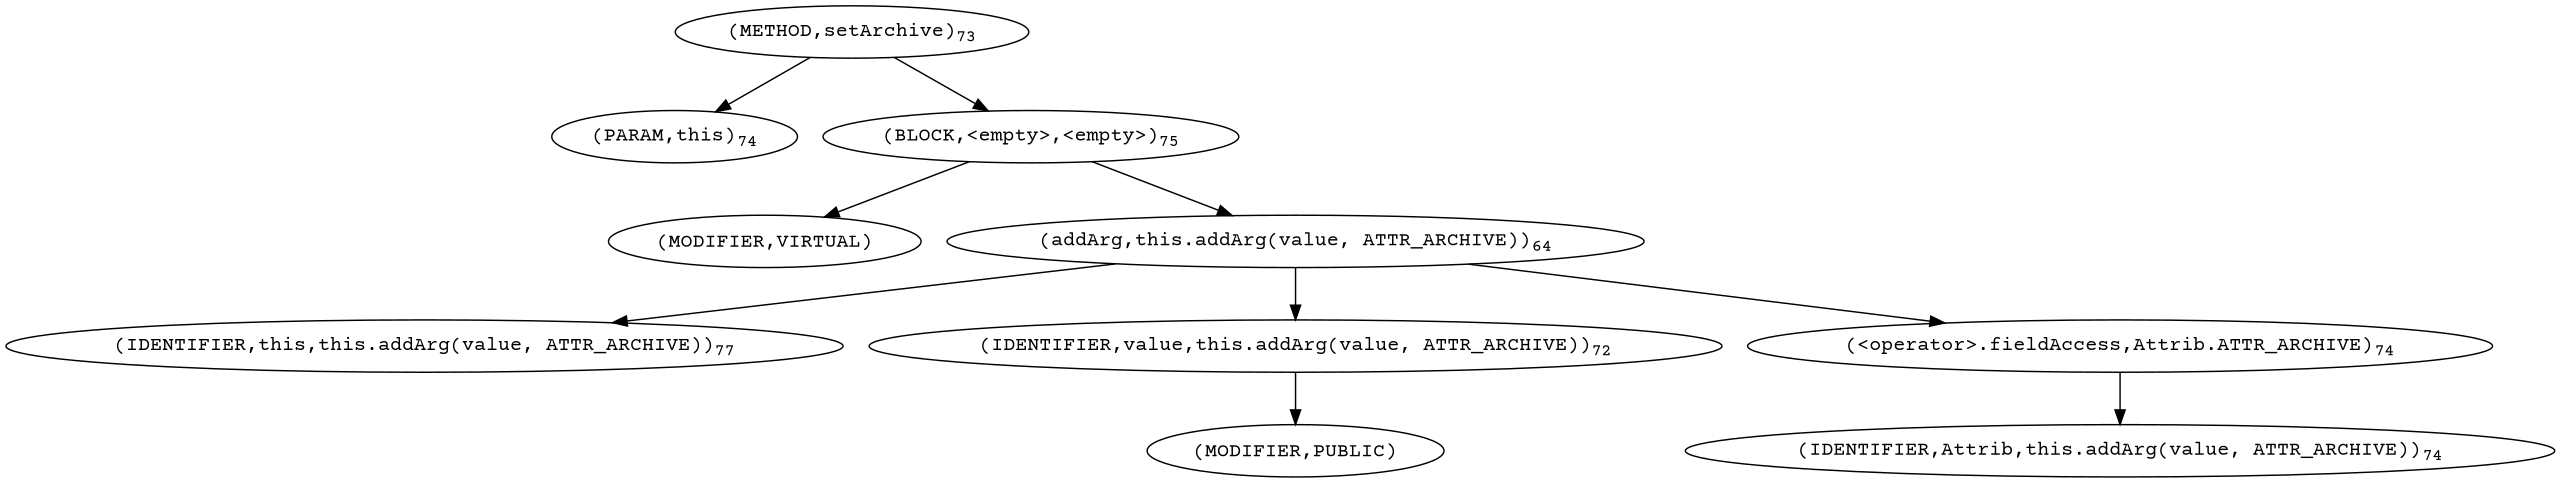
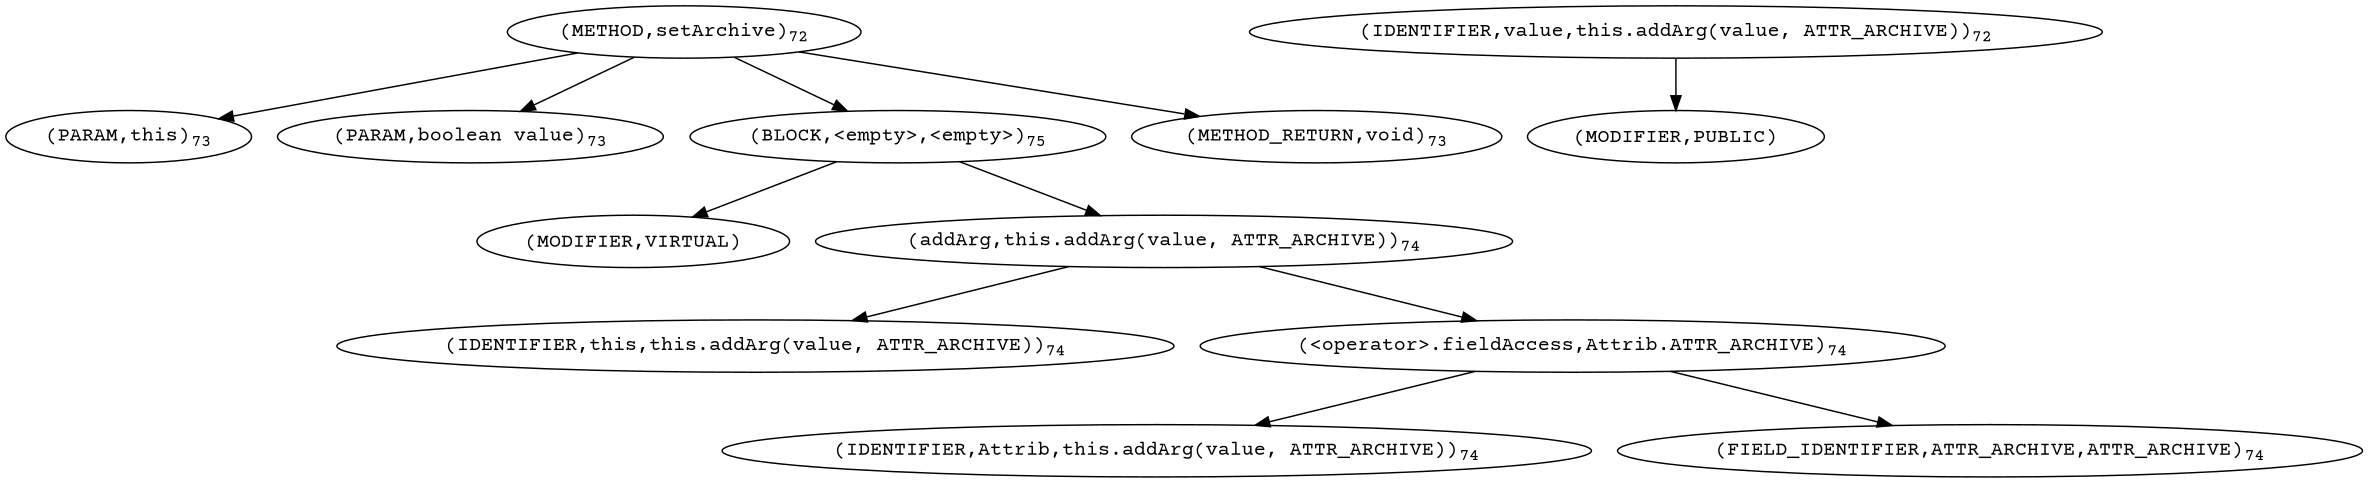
node "(METHOD,setArchive)": text "73" -> "72"
node "(PARAM,this)": text "74" -> "73"
node "(PARAM,boolean value)": added
node "(METHOD_RETURN,void)": added
node "(addArg,this.addArg(value, ATTR_ARCHIVE))": text "64" -> "74"
edge "(addArg,this.addArg(value, ATTR_ARCHIVE))" -> "(IDENTIFIER,value,this.addArg(value, ATTR_ARCHIVE))": removed
node "(IDENTIFIER,this,this.addArg(value, ATTR_ARCHIVE))": text "77" -> "74"
node "(FIELD_IDENTIFIER,ATTR_ARCHIVE,ATTR_ARCHIVE)": added
